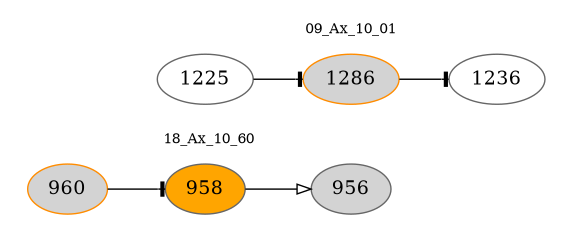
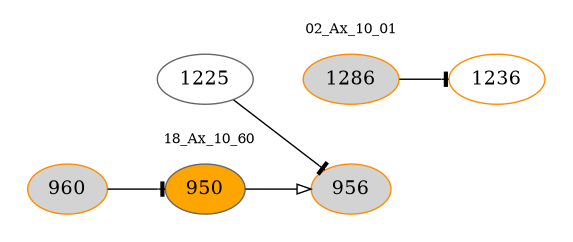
cluster "09_Ax_10_01": label "09_Ax_10_01" -> "02_Ax_10_01"
edge "1225" -> "1286": now "1225" -> "956"
node "1236": color gray40 -> darkorange
node "958": label "958" -> "950"
node "956": color gray40 -> darkorange
